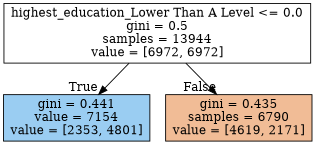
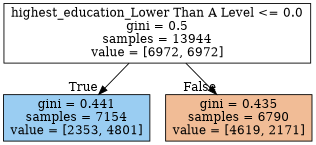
node "gini = 0.441 value = 7154 value = [2353, 4801]": label "gini = 0.441 value = 7154 value = [2353, 4801]" -> "gini = 0.441 samples = 7154 value = [2353, 4801]"
